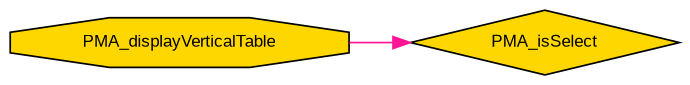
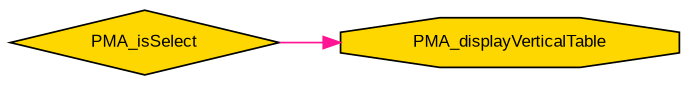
edge "PMA_displayVerticalTable" -> "PMA_isSelect": reversed
